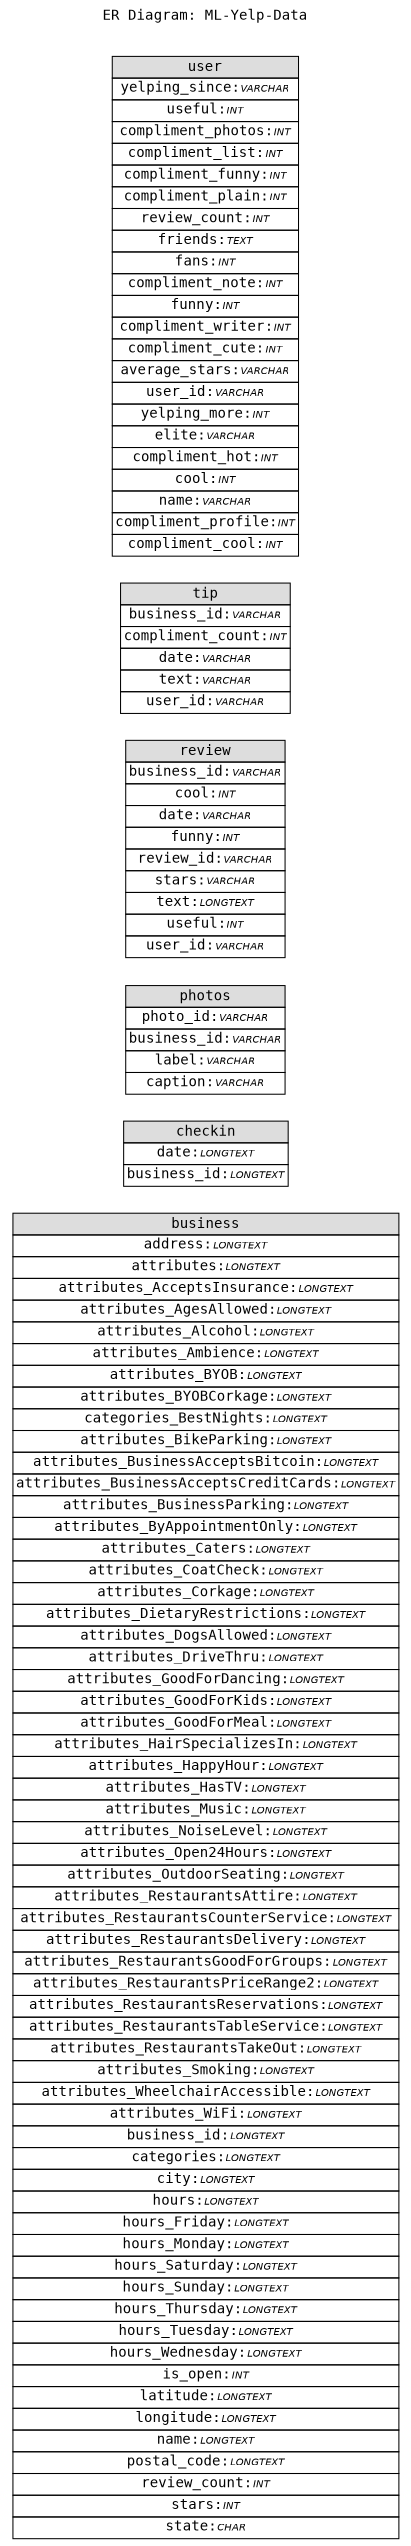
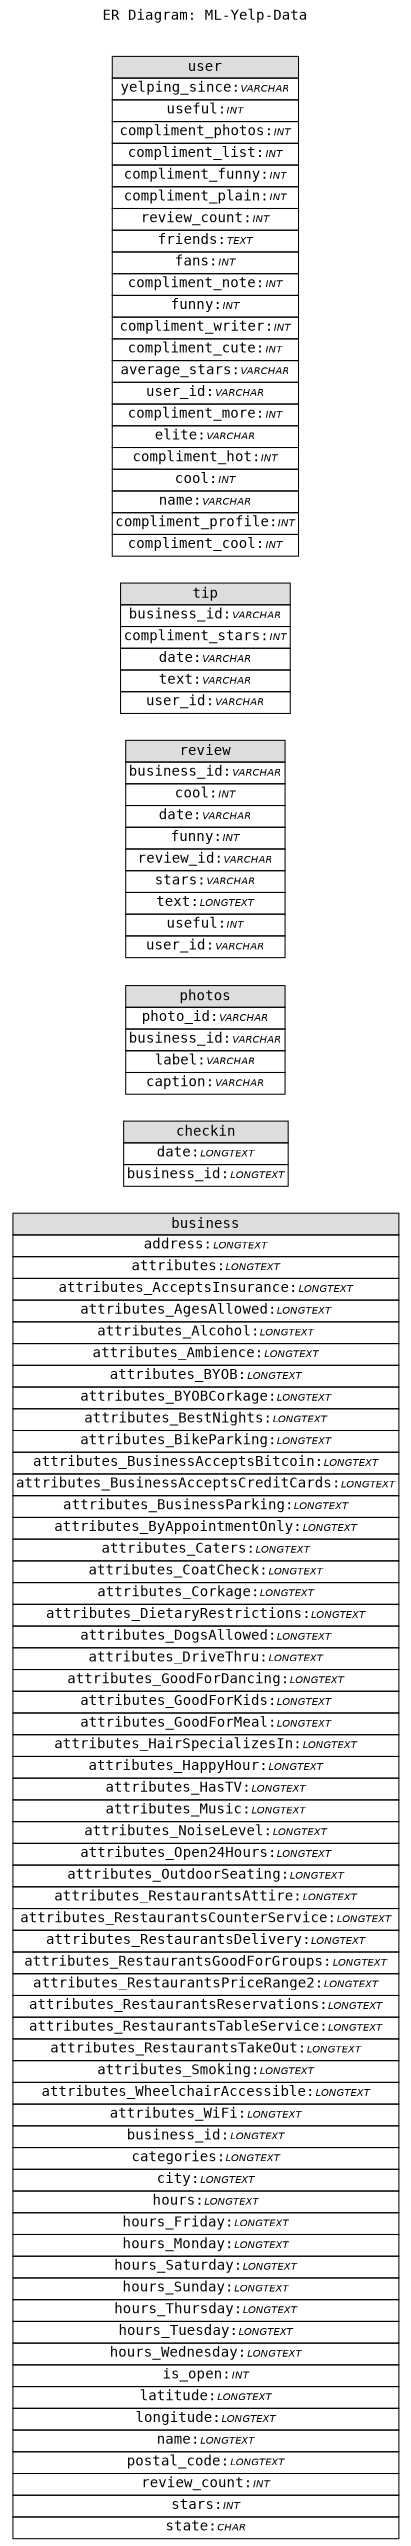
node "user": text "yelping_more:" -> "compliment_more:"
node "tip": text "compliment_count:" -> "compliment_stars:"
node "business": text "categories_BestNights:" -> "attributes_BestNights:"
